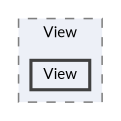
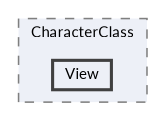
cluster "View": label "View" -> "CharacterClass"
